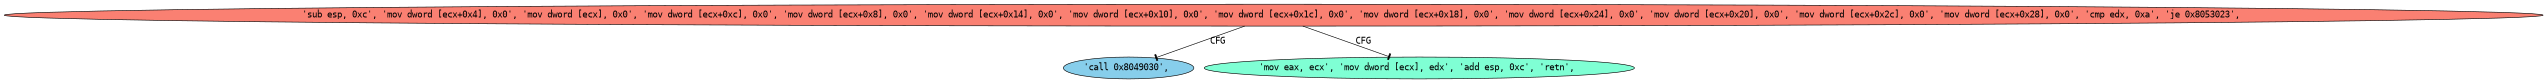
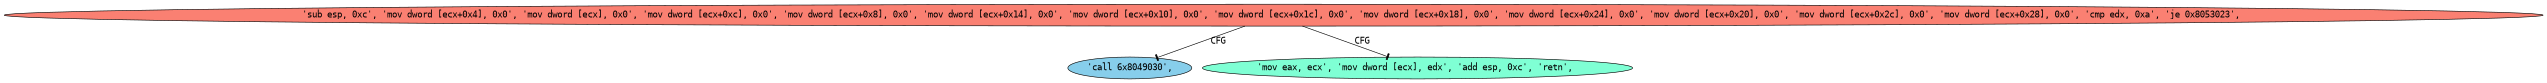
node "'call 0x8049030',": label "'call 0x8049030'," -> "'call 6x8049030',"
